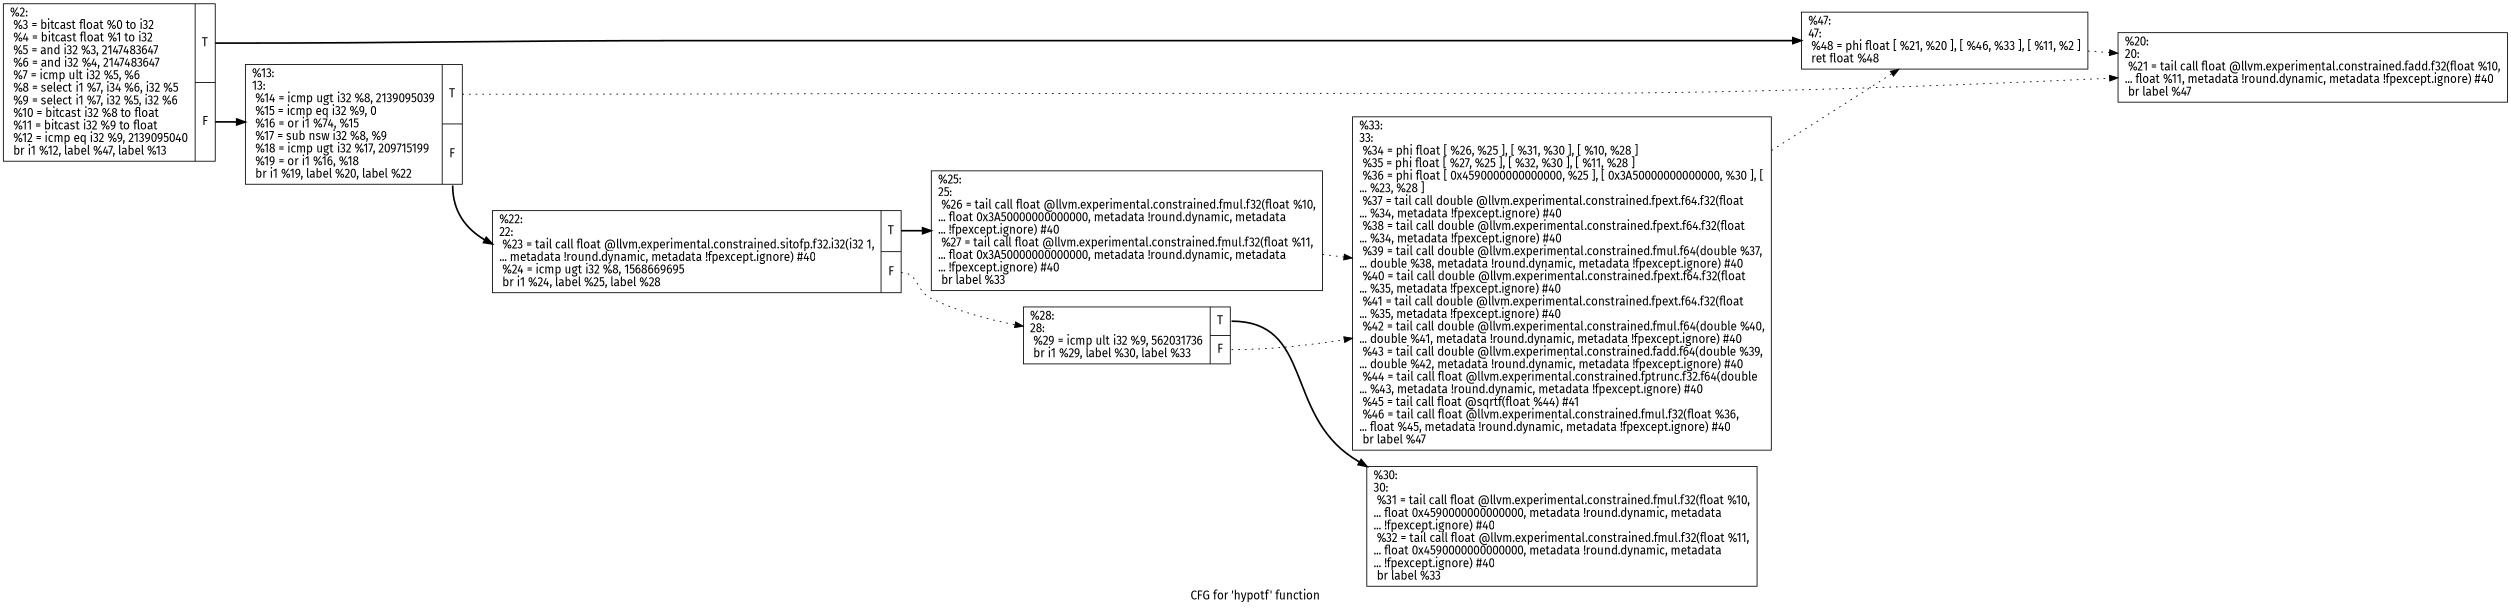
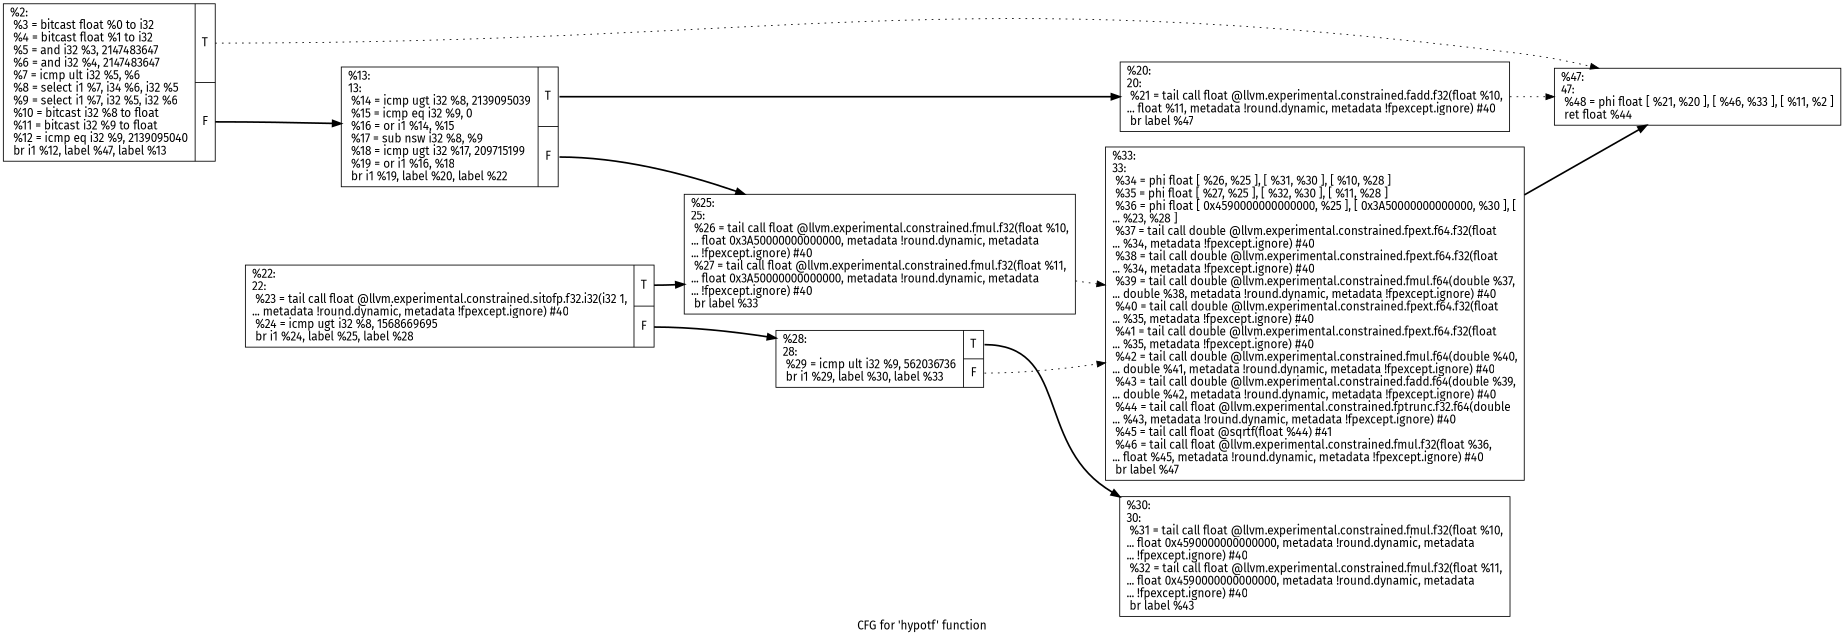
edge "%2:" -> "%47:": style bold -> dotted
edge "%47:" -> "%20:": reversed
node "%47:": text "ret float %48" -> "ret float %44"
edge "%13:" -> "%20:": style dotted -> bold
edge "%33:" -> "%47:": style dotted -> bold
node "%13:": text "%16 = or i1 %74, %15" -> "%16 = or i1 %14, %15"
edge "%13:" -> "%22:": now "%13:" -> "%25:"
edge "%22:" -> "%28:": style dotted -> bold
node "%28:": text "%29 = icmp ult i32 %9, 562031736" -> "%29 = icmp ult i32 %9, 562036736"
node "%30:": text "br label %33" -> "br label %43"
